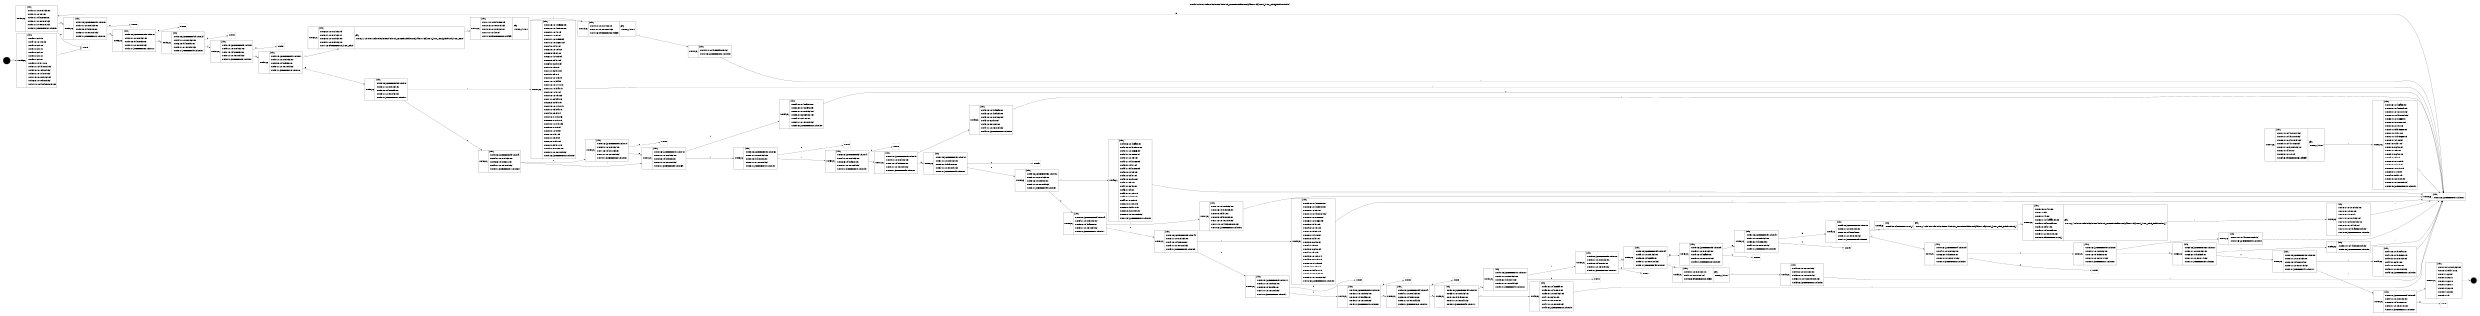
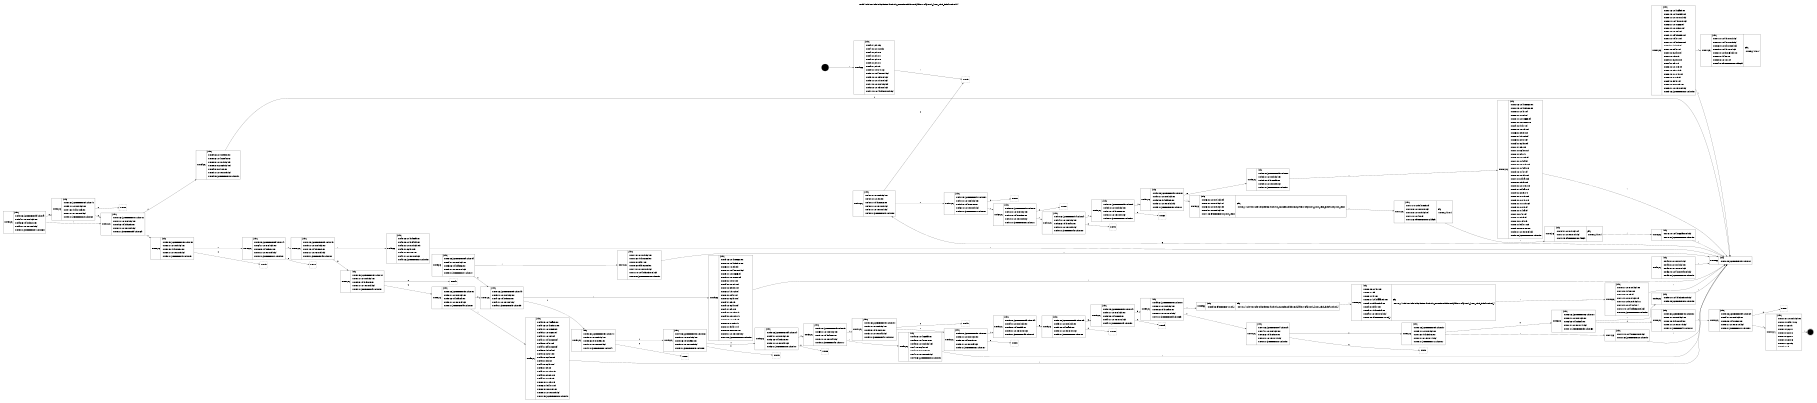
edge "0x401bce [28]" -> "0x401bea [28]": removed, label "14"
edge "0x402017 [45]" -> "0x402044 [108]": reversed
edge "0x401cae [28]" -> "0x401cca [28]": now "0x401cae [28]" -> "0x401ce6 [28]"
node "0x401f62 [30]": removed
node "0x401f3d [13]": removed
